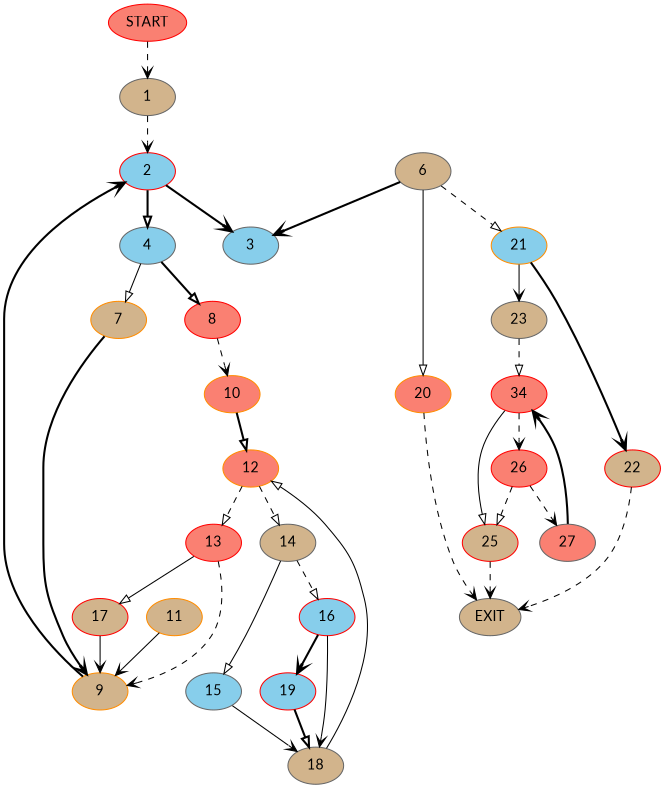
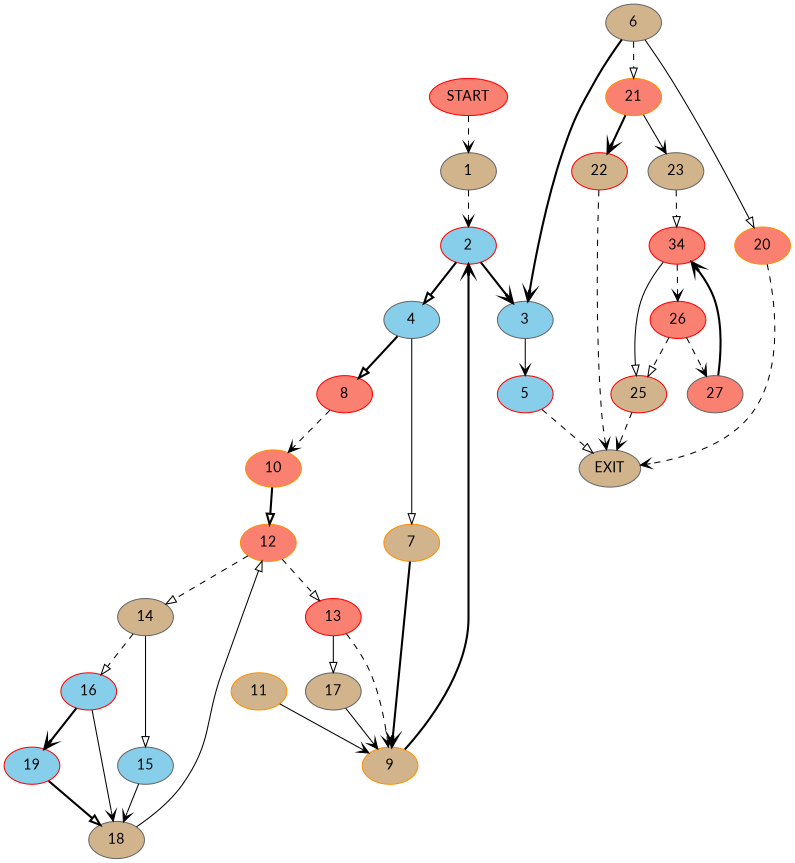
node "21": fillcolor skyblue -> salmon
node "5": added
node "17": color red -> gray40
